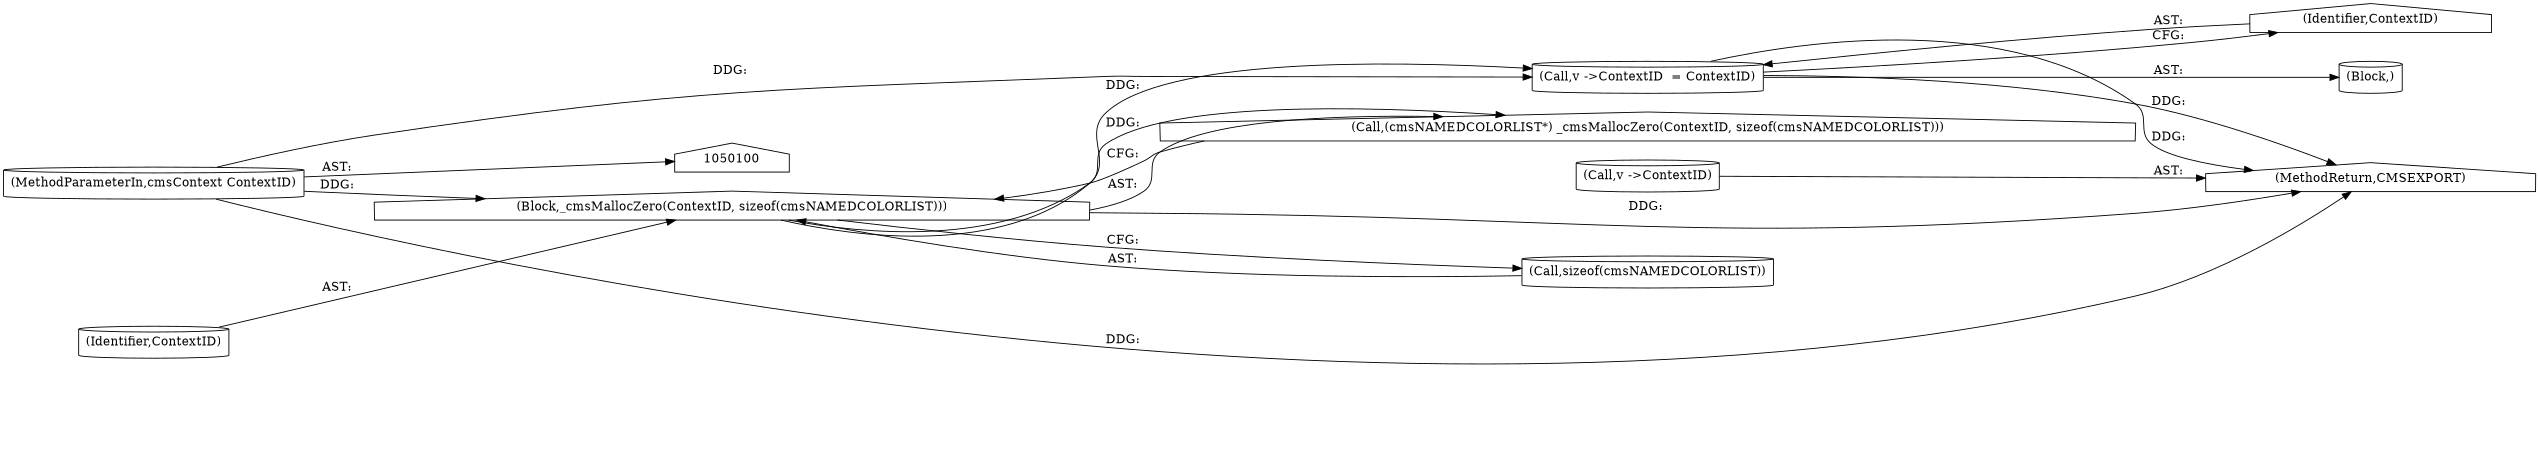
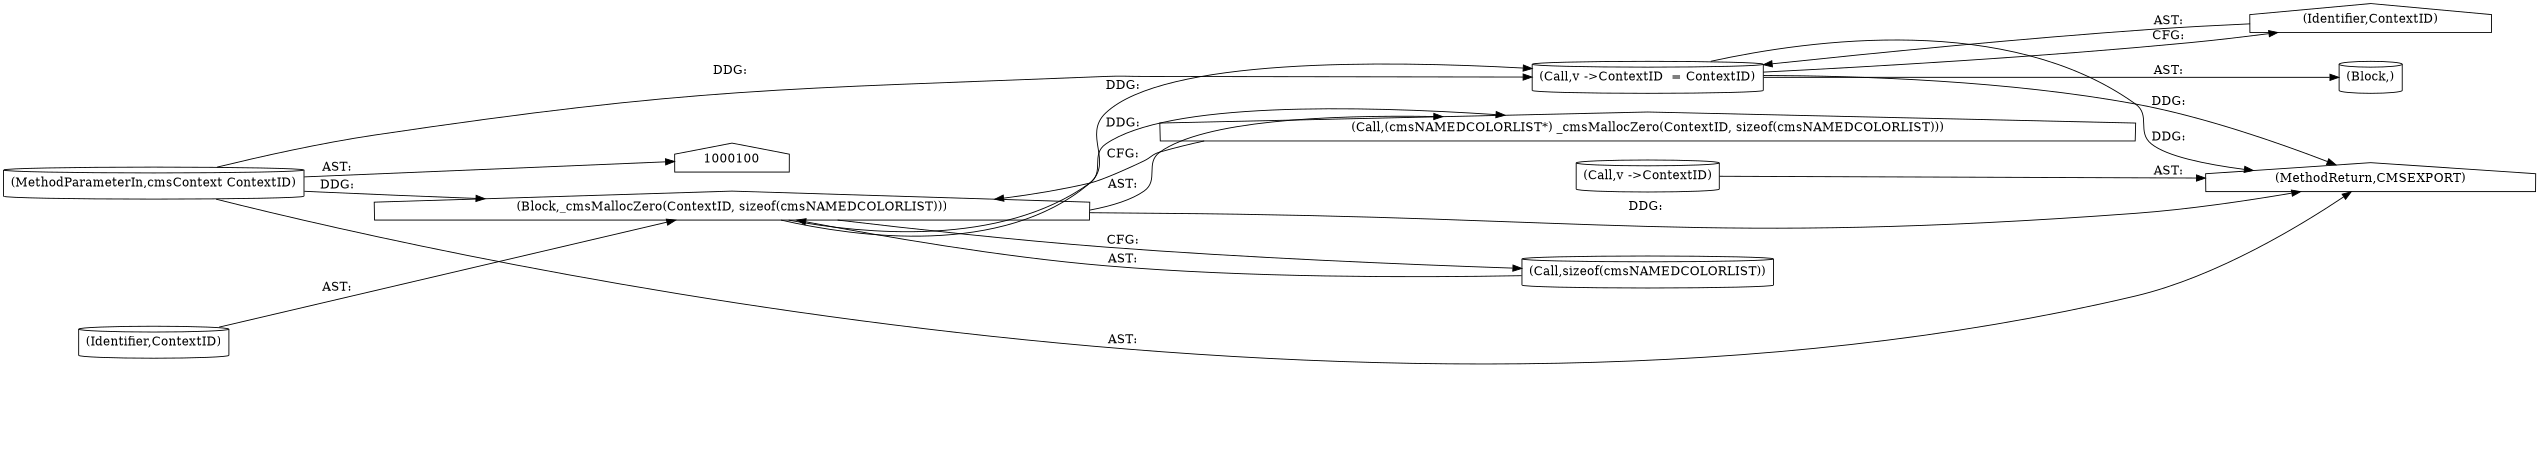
node "1050100": label "1050100" -> "1000100"
edge "(MethodParameterIn,cmsContext ContextID)" -> "(MethodReturn,CMSEXPORT)": label "DDG: " -> "AST: "
